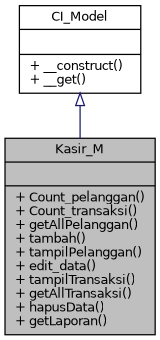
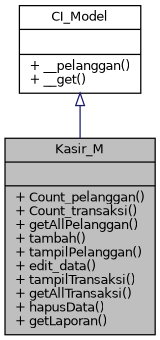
node "CI_Model": text "+ __construct()" -> "+ __pelanggan()"
